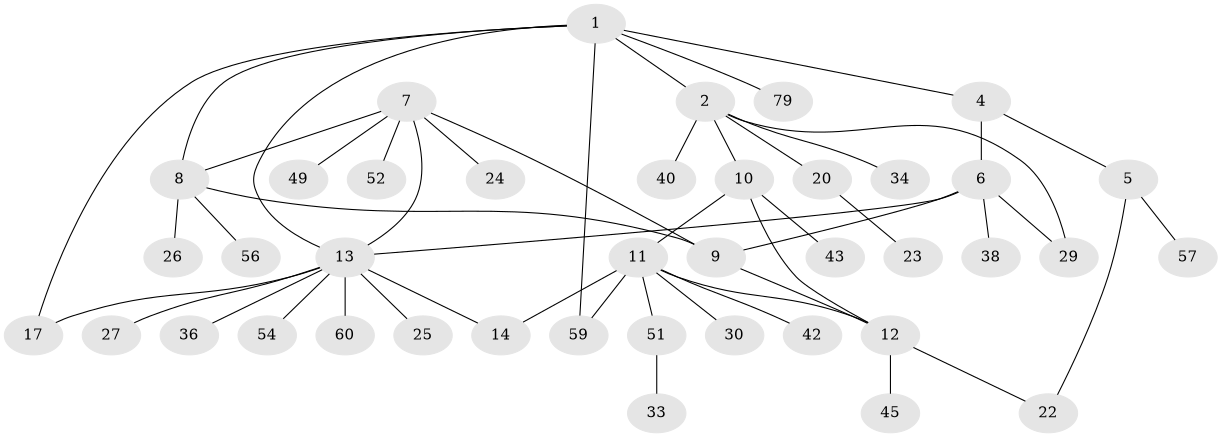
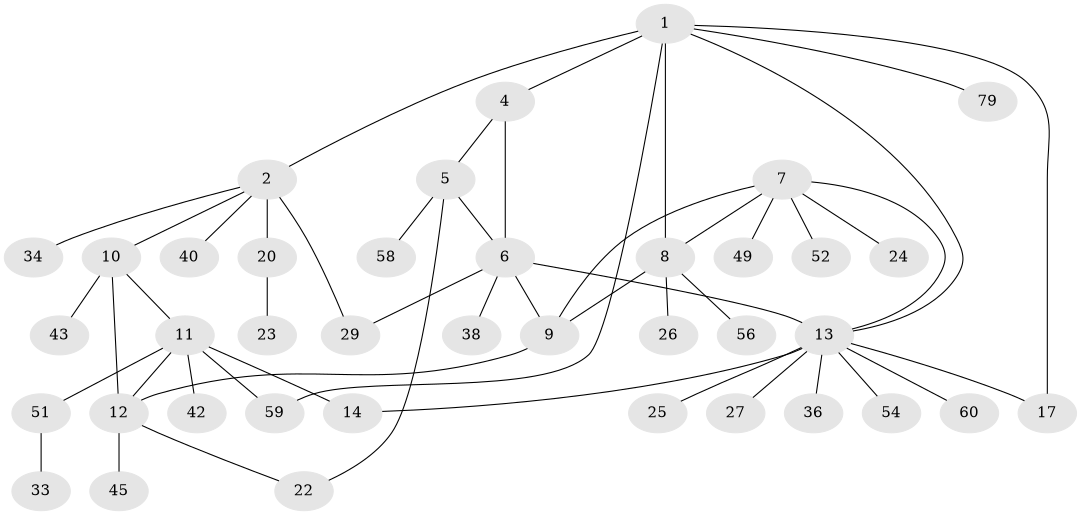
edge "5" -- "6": added
node "57": label "57" -> "58"
node "30": removed
